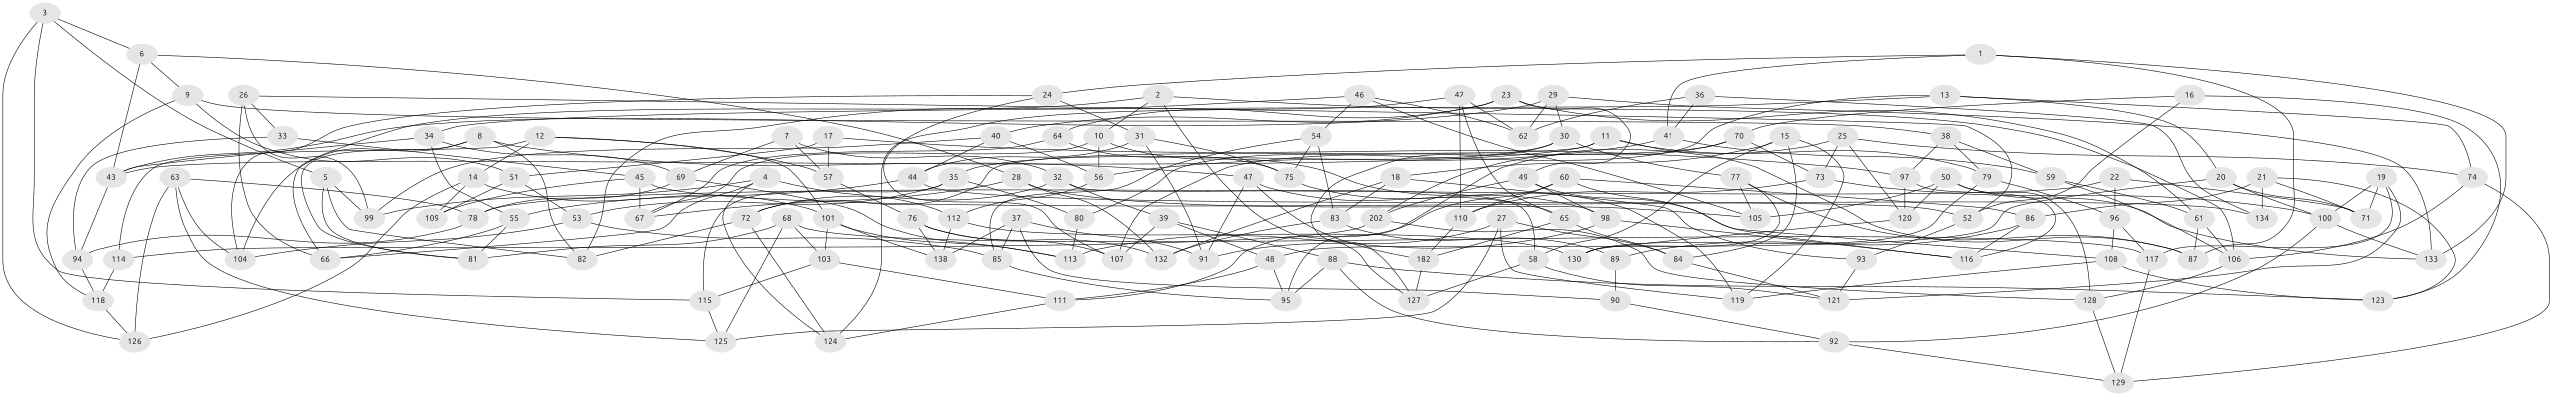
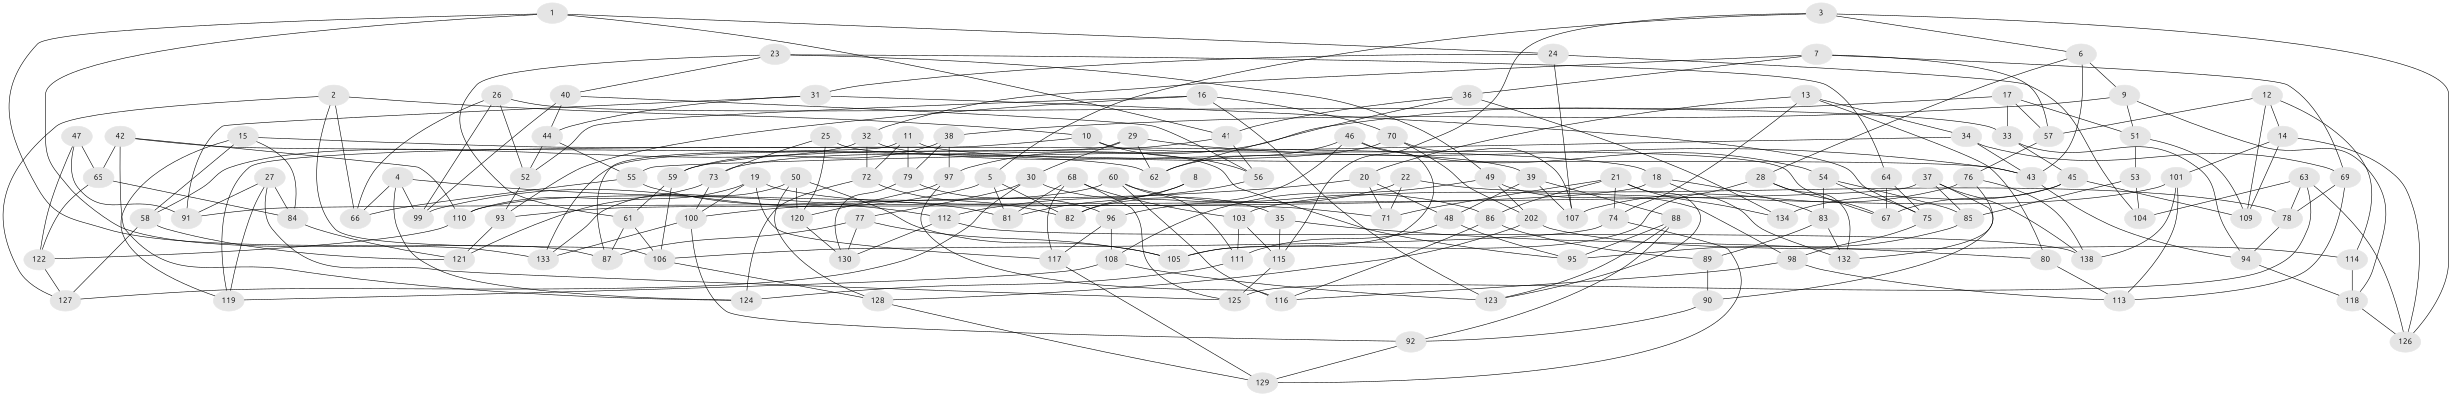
edge "7" -- "36": added
edge "17" -- "33": added
edge "16" -- "93": added
edge "12" -- "101": now "12" -- "109"
edge "25" -- "74": now "21" -- "74"
edge "8" -- "47": removed
edge "8" -- "104": removed
edge "35" -- "53": removed
node "182": label "182" -> "122"
